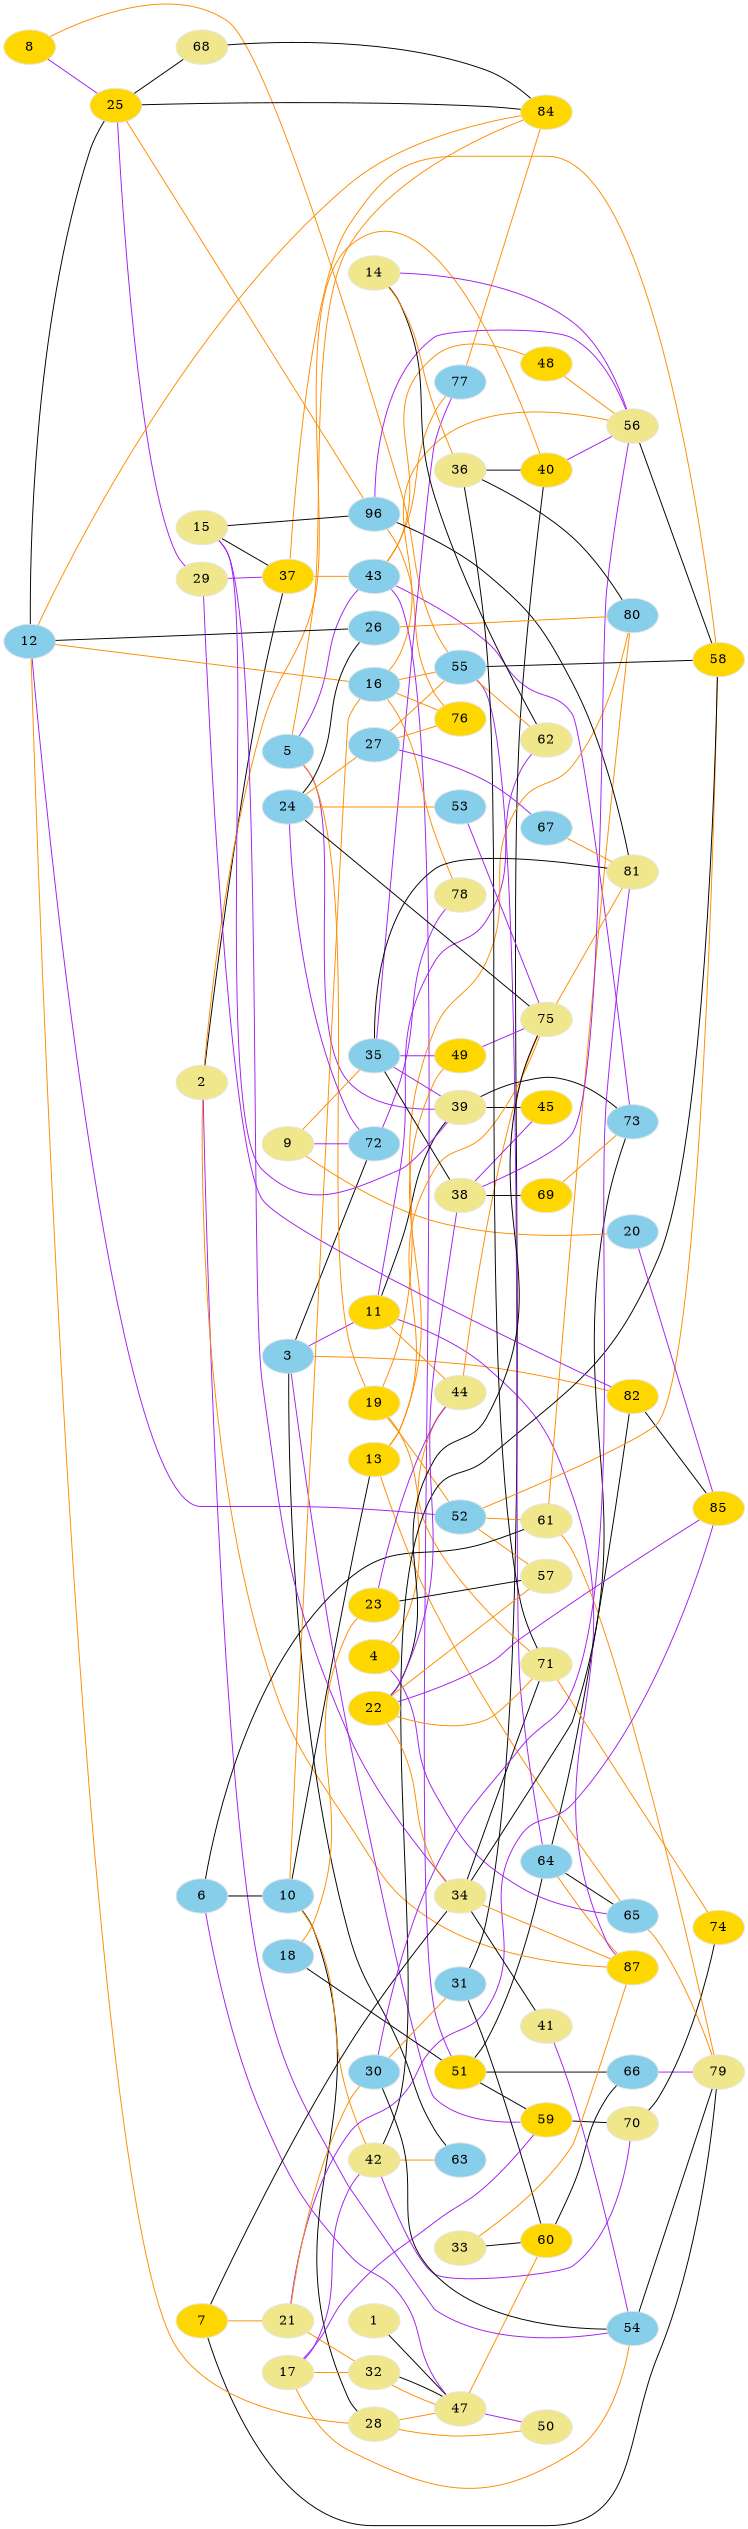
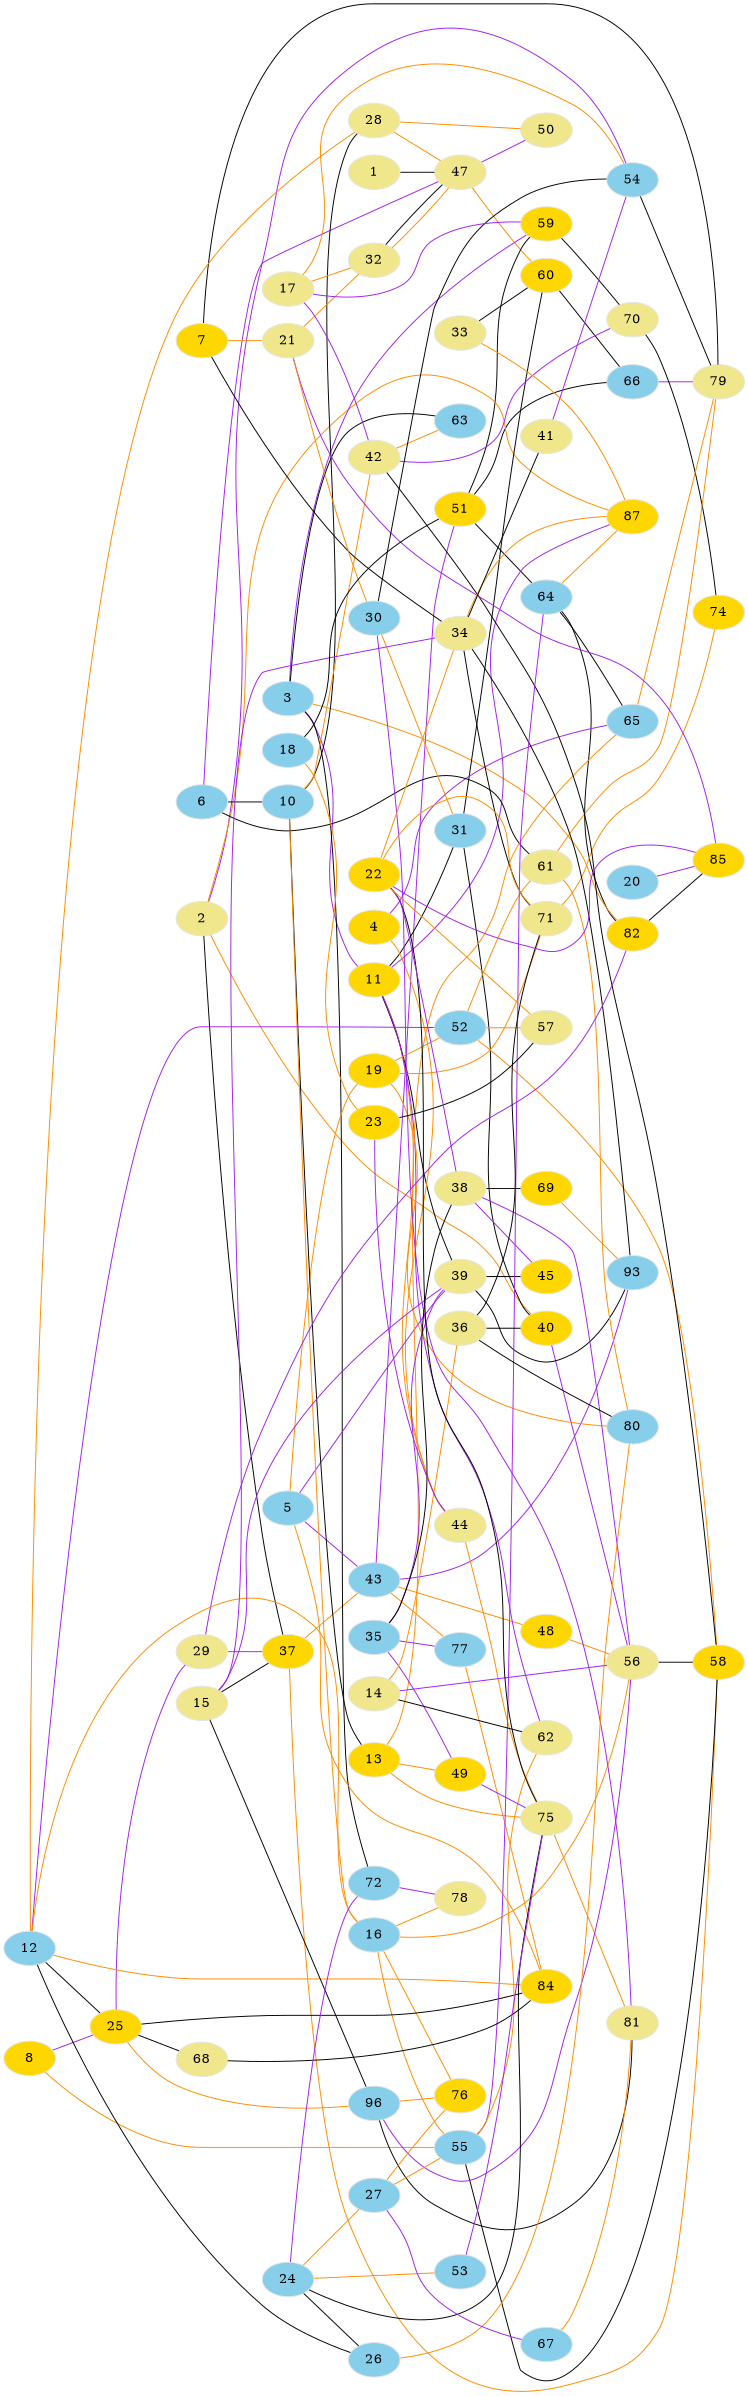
edge "81" -- "35": removed
edge "31" -- "11": added
node "73": label "73" -> "93"
node "9": removed
